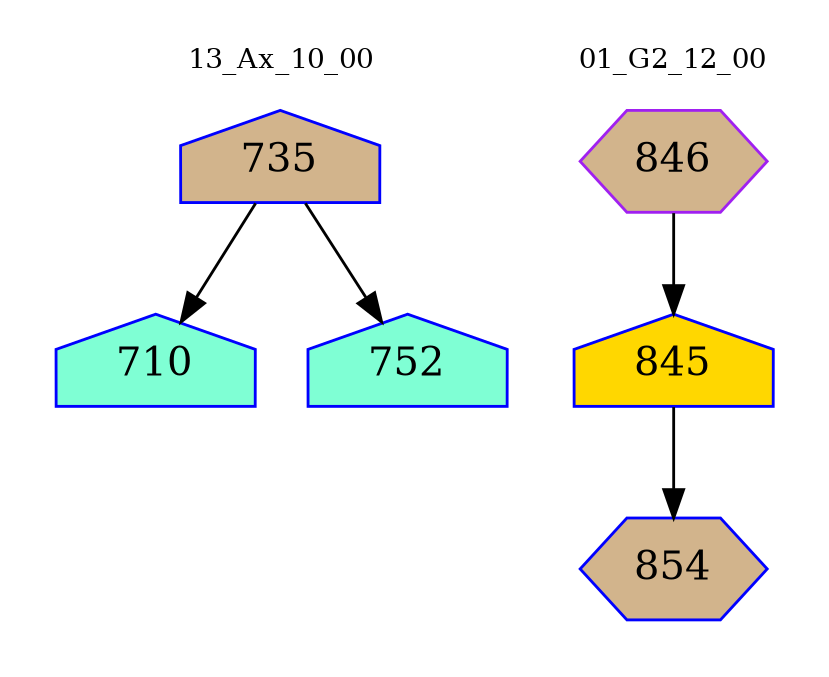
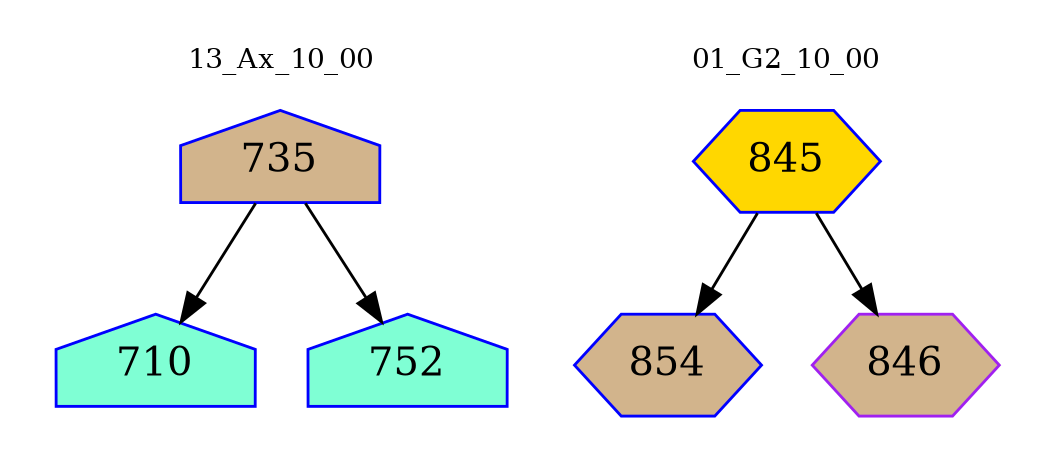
cluster "01_G2_12_00": label "01_G2_12_00" -> "01_G2_10_00"
edge "846" -> "845": reversed
node "845": shape house -> hexagon
